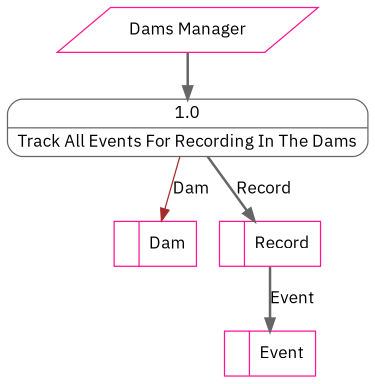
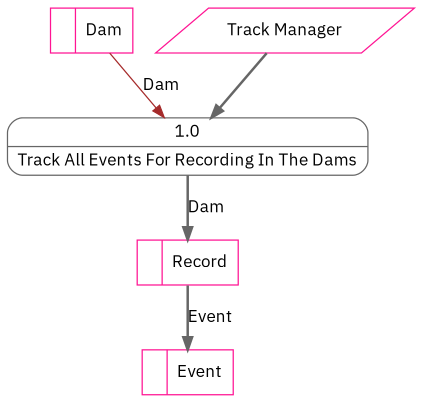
node "Dams Manager": label "Dams Manager" -> "Track Manager"
edge "1.0" -> "Dam": reversed
edge "1.0" -> "Record": label "Record" -> "Dam"
